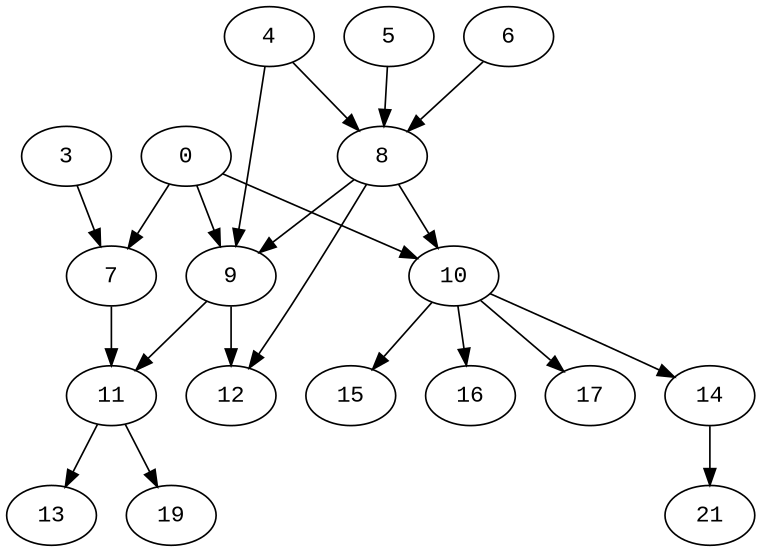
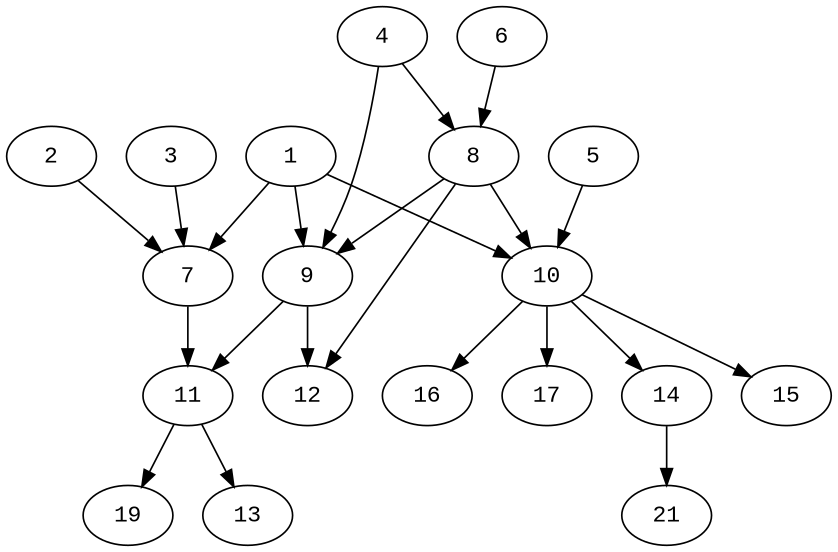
edge "5" -> "8": now "5" -> "10"
node "2": added
node "0": label "0" -> "1"
